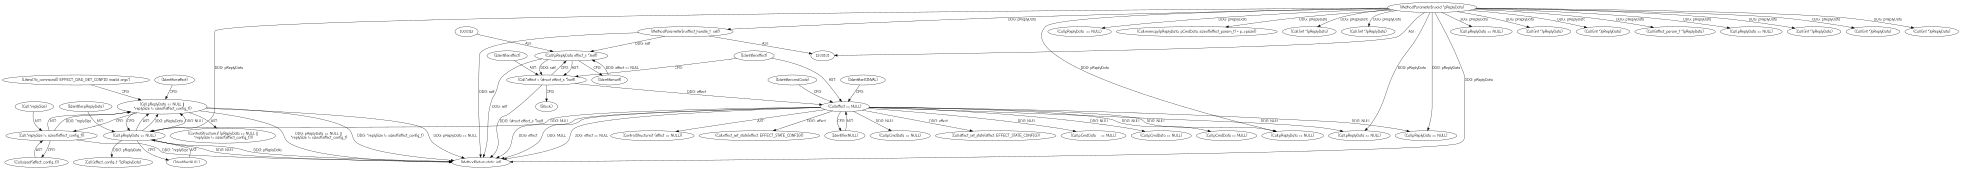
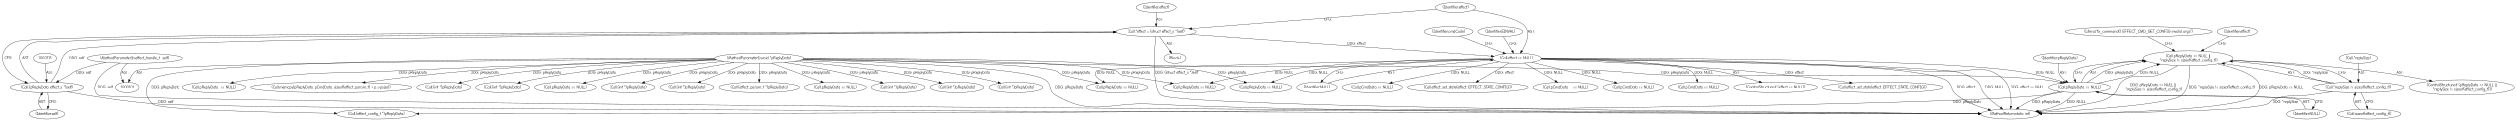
edge "(MethodParameterIn,void *pReplyData)" -> "(MethodParameterIn,effect_handle_t  self)": now "(MethodParameterIn,void *pReplyData)" -> "(Call,(effect_config_t *)pReplyData)"
node "1200101": label "1200101" -> "1000101"
edge "(Identifier,self)" -> "(Call,(pReplyData effect_s *)self)": label "DDG: effect == NULL" -> "AST: "
edge "(Call,*effect = (struct effect_s *)self)" -> "(Block,)": label "CFG: " -> "AST: "
